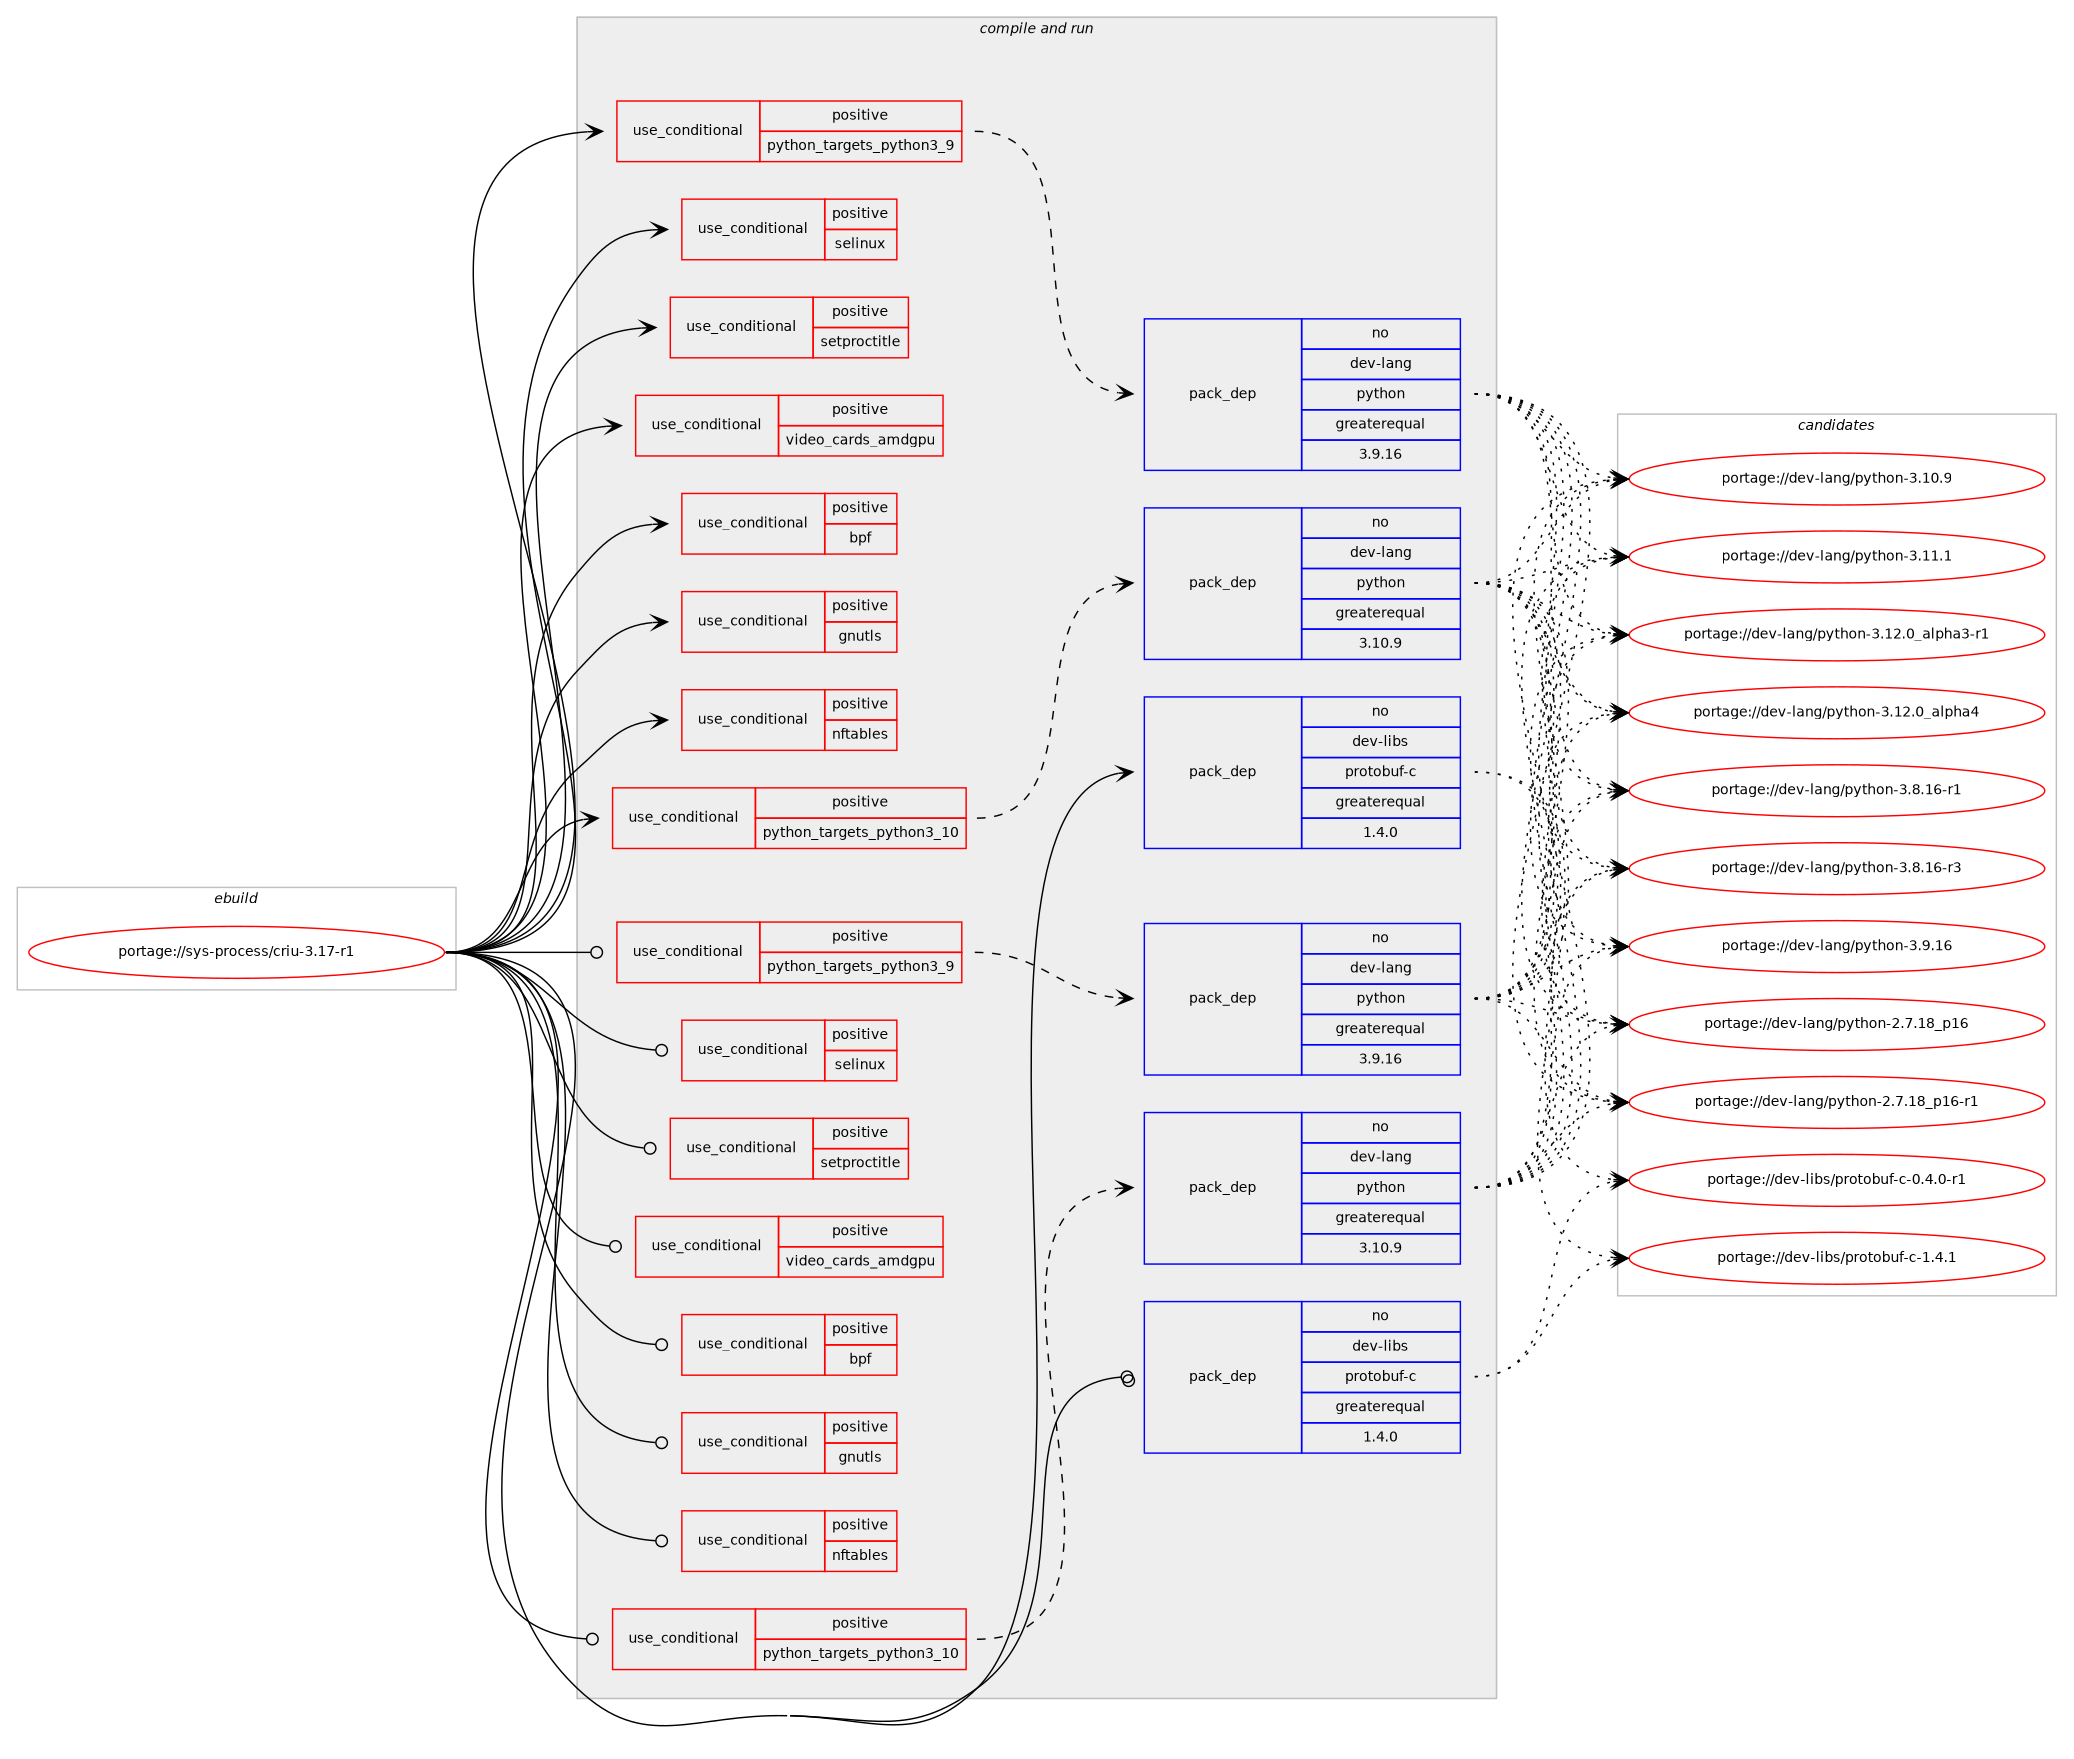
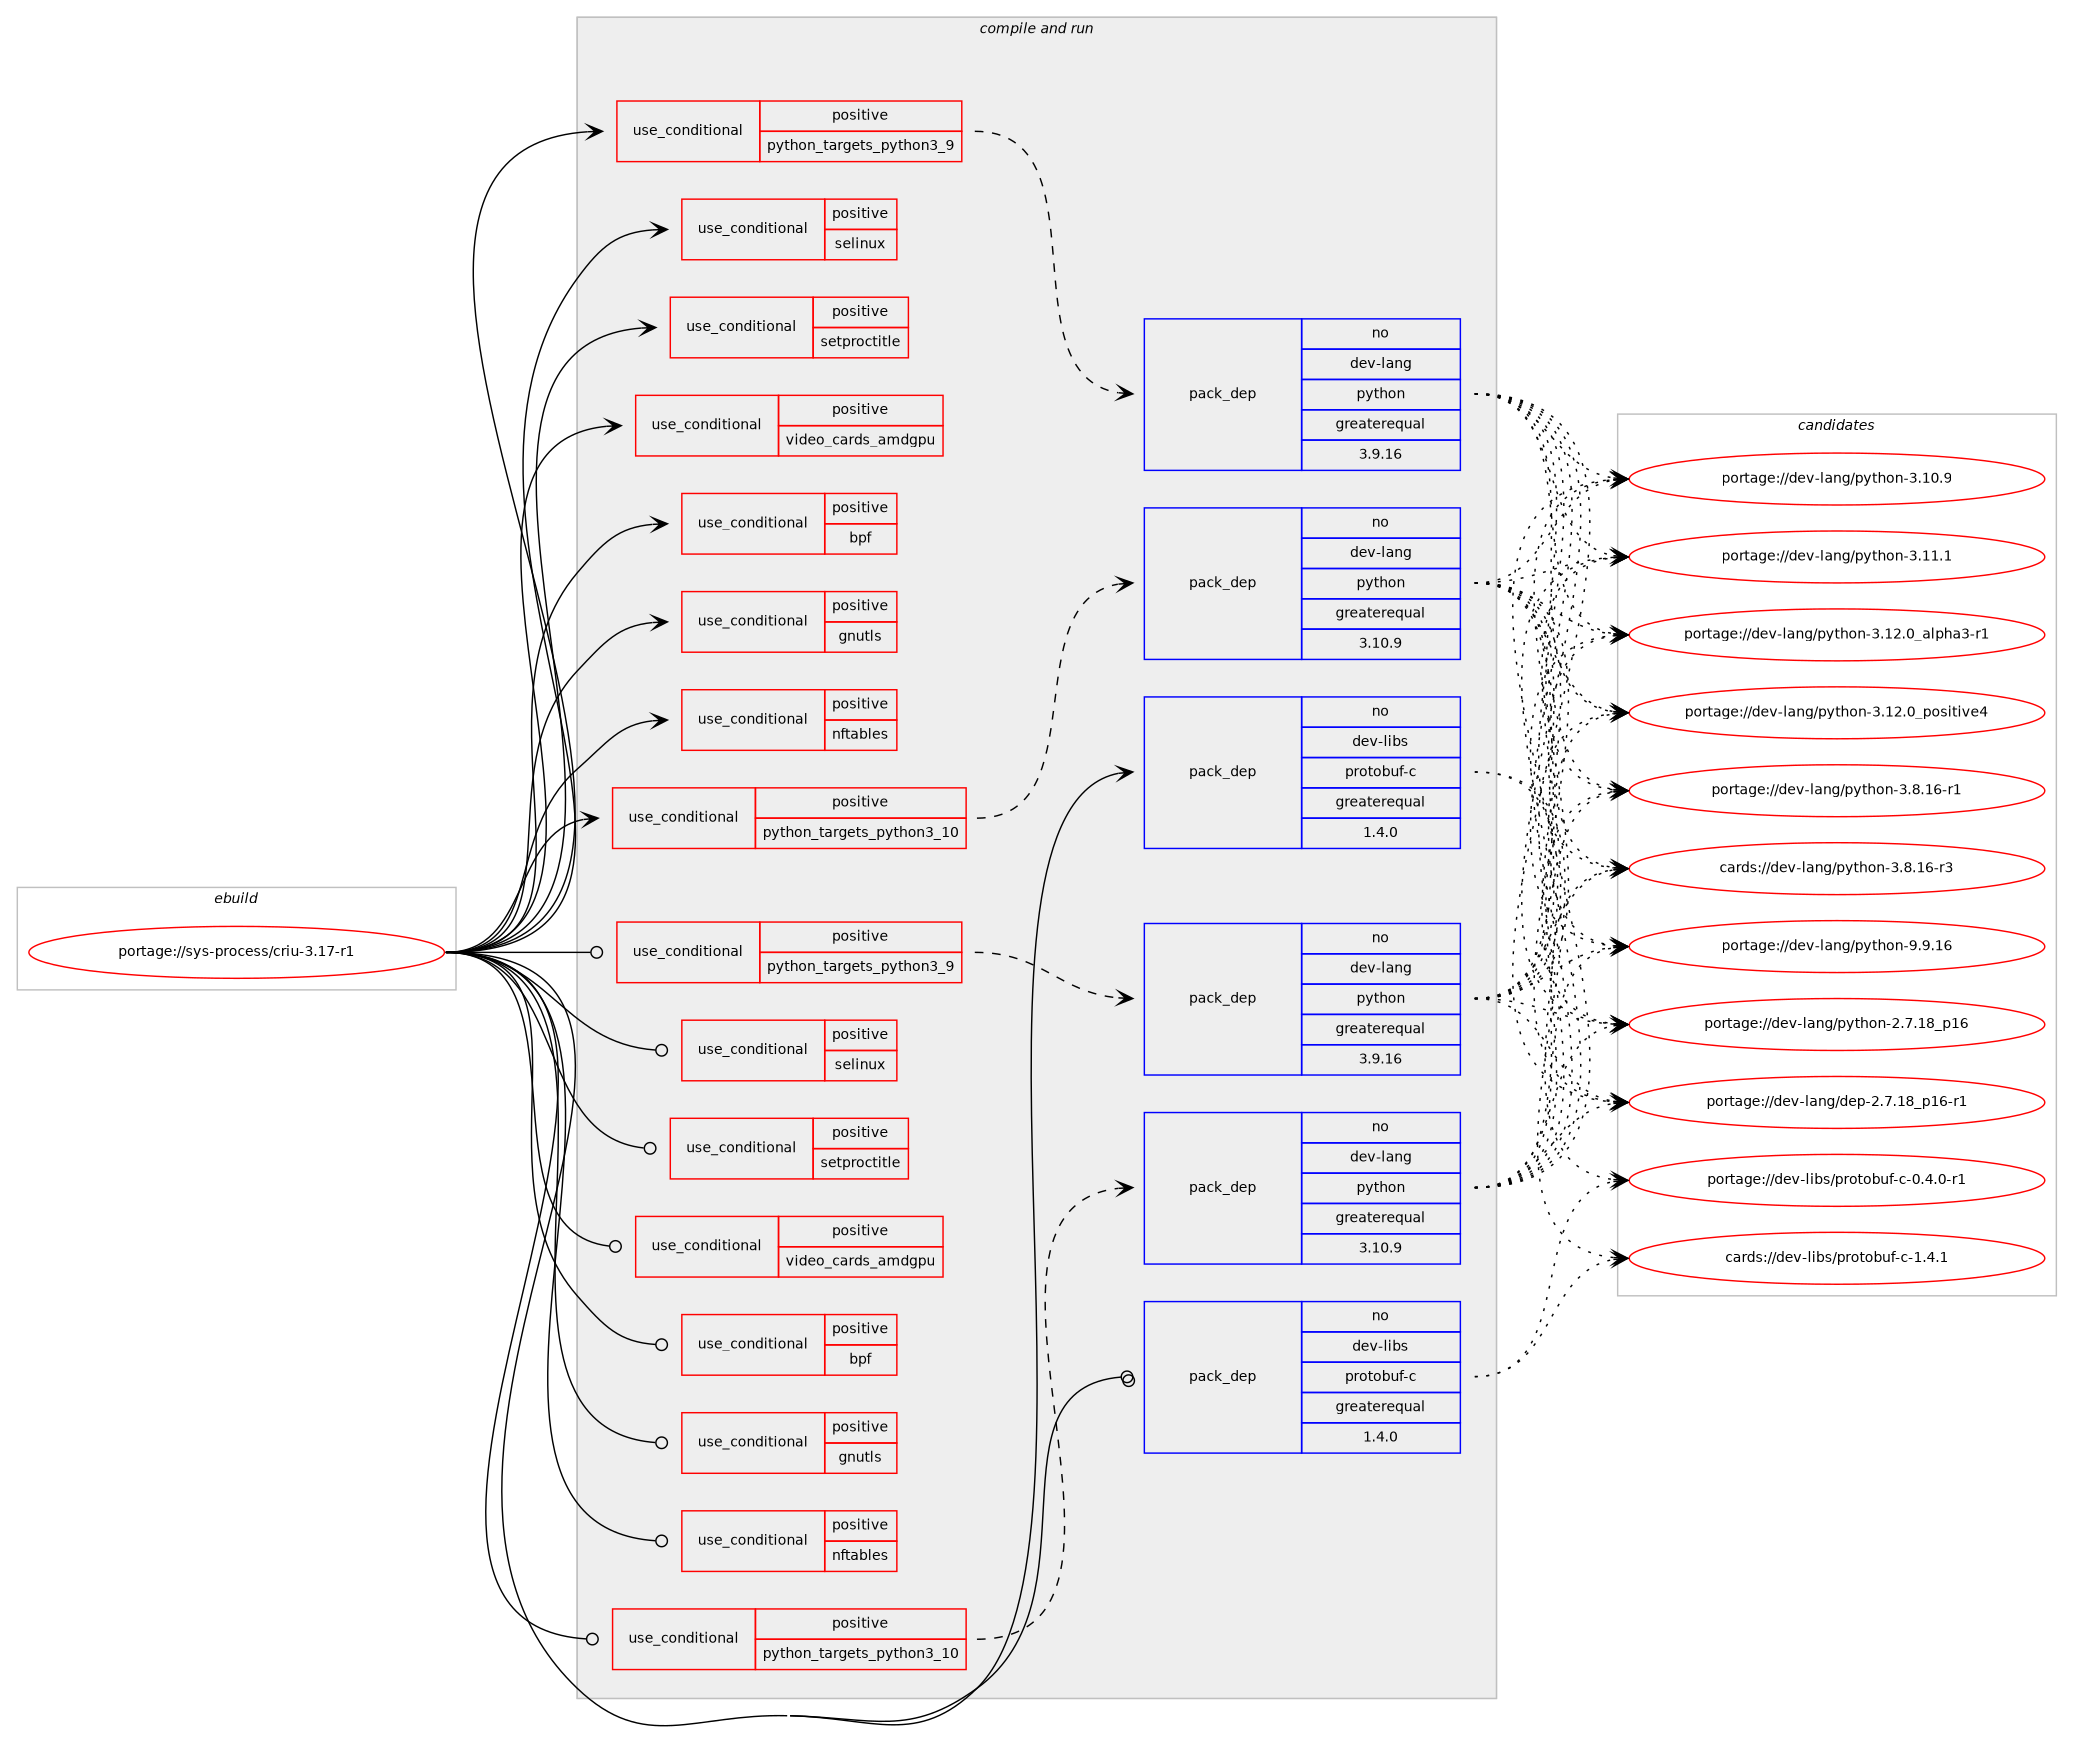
node "portage://dev-lang/python-3.12.0_alpha4": label "portage://dev-lang/python-3.12.0_alpha4" -> "portage://dev-lang/python-3.12.0_positive4"
node "portage://dev-lang/python-3.8.16-r3": label "portage://dev-lang/python-3.8.16-r3" -> "cards://dev-lang/python-3.8.16-r3"
node "portage://dev-lang/python-3.9.16": label "portage://dev-lang/python-3.9.16" -> "portage://dev-lang/python-9.9.16"
node "portage://dev-lang/python-2.7.18_p16-r1": label "portage://dev-lang/python-2.7.18_p16-r1" -> "portage://dev-lang/dep-2.7.18_p16-r1"
node "portage://dev-libs/protobuf-c-1.4.1": label "portage://dev-libs/protobuf-c-1.4.1" -> "cards://dev-libs/protobuf-c-1.4.1"
